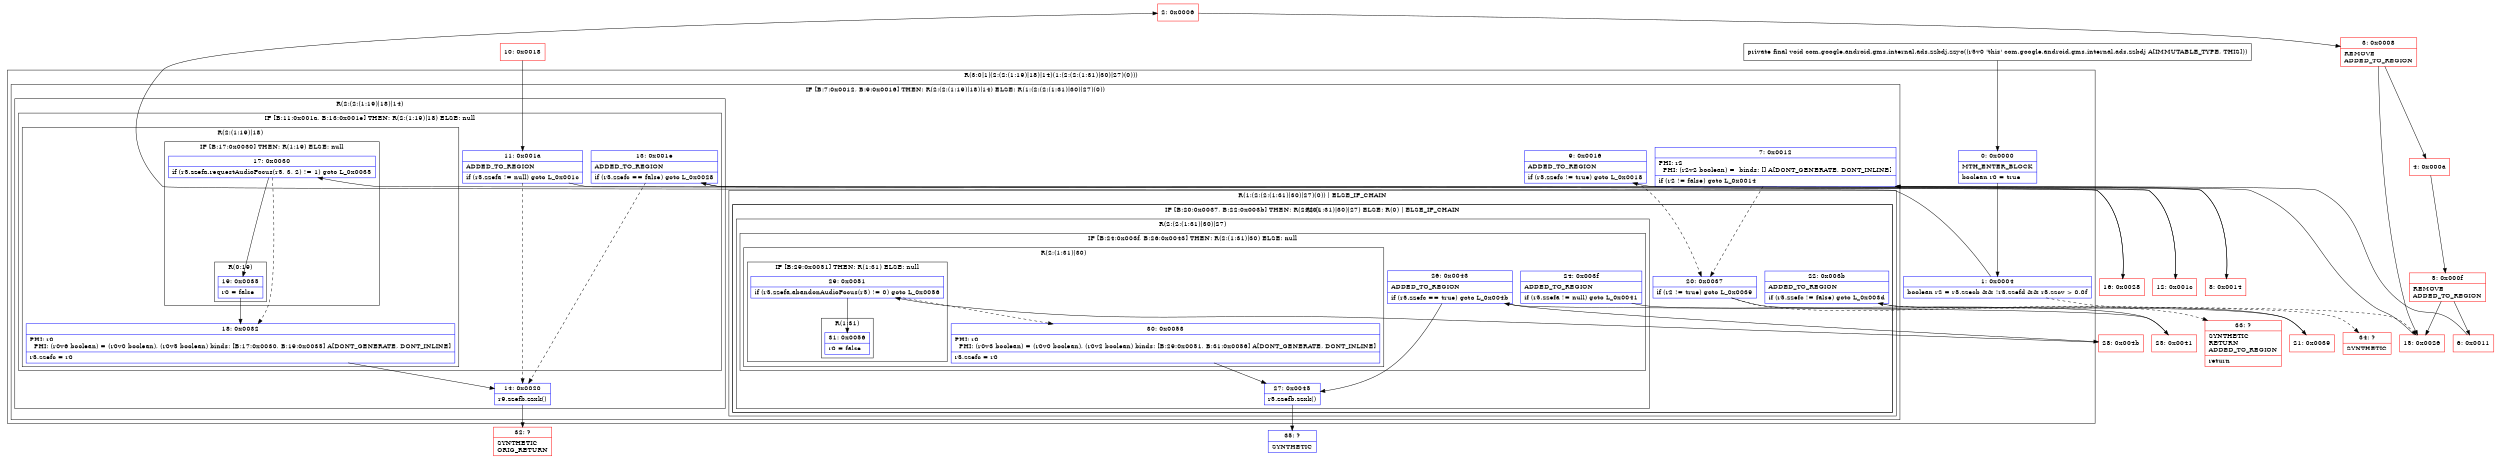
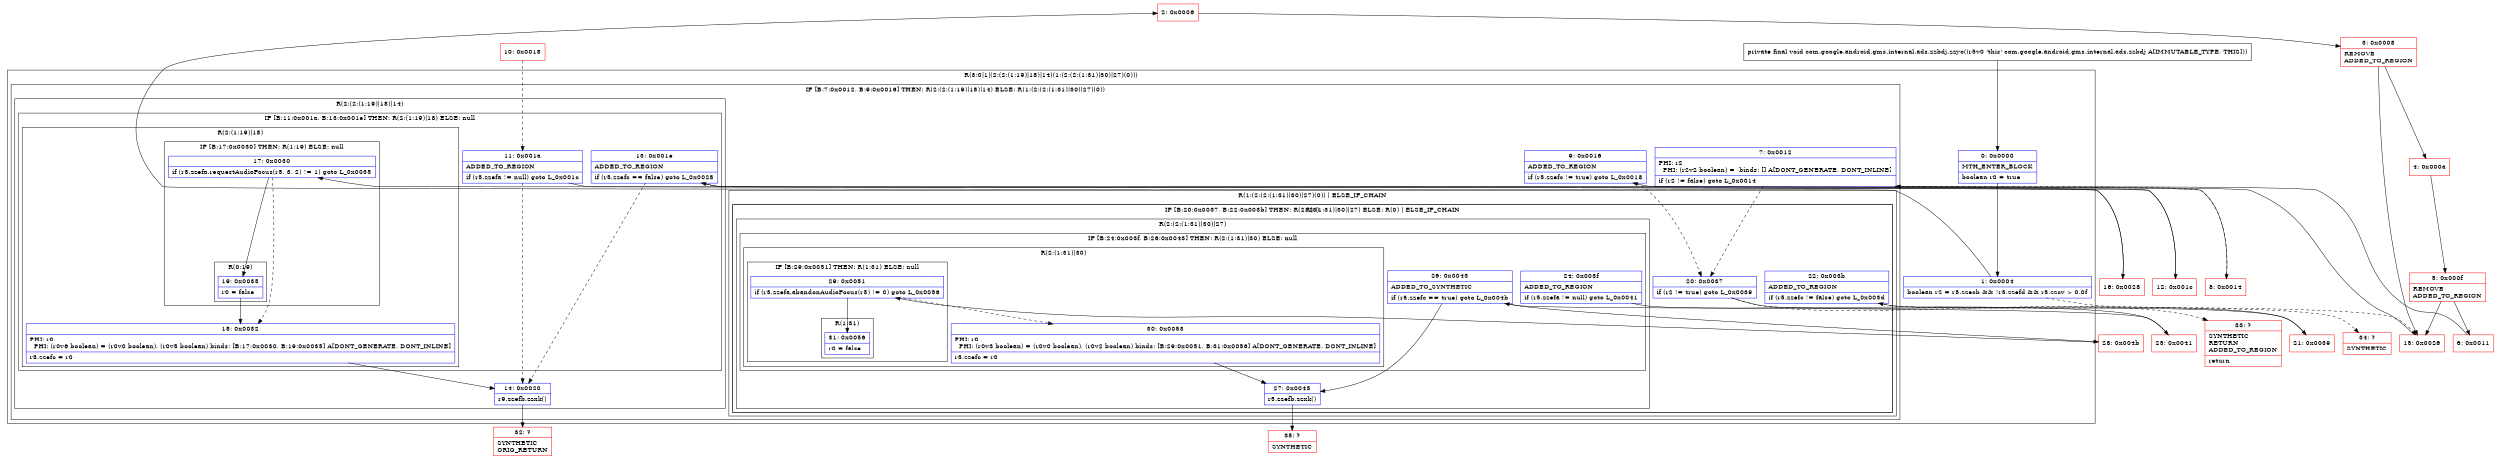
edge "10: 0x0018" -> "11: 0x001a": style solid -> dashed
edge "7: 0x0012" -> "8: 0x0014": style solid -> dashed
node "26: 0x0043": text "ADDED_TO_REGION" -> "ADDED_TO_SYNTHETIC"
node "35: ?": color blue -> red
